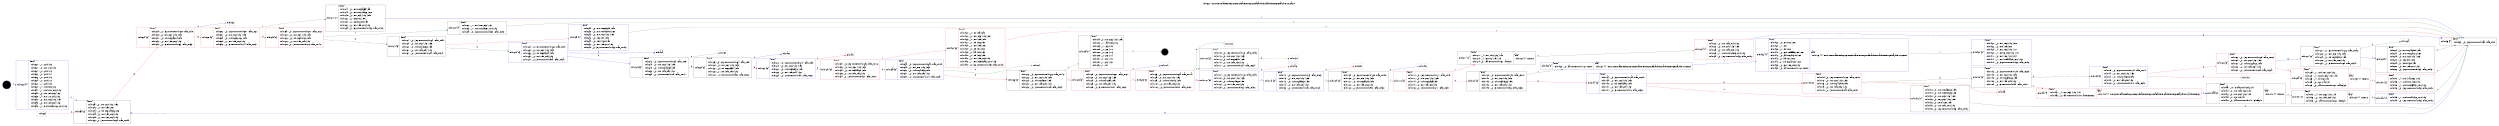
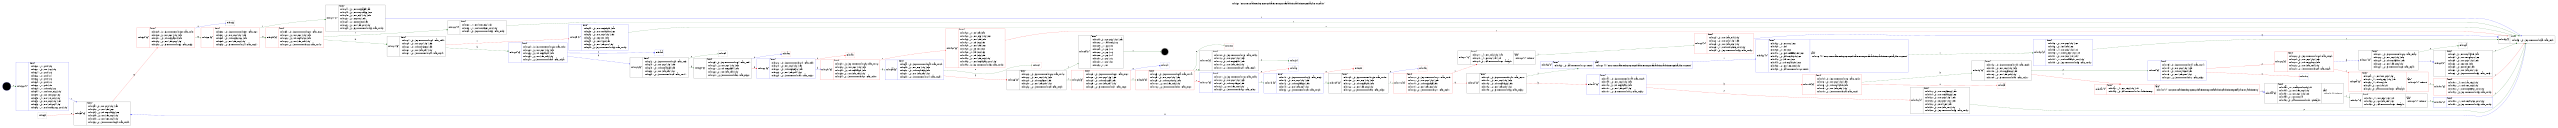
edge "0x401960 [32]" -> "0x401d55 [5]": added, label "1"
